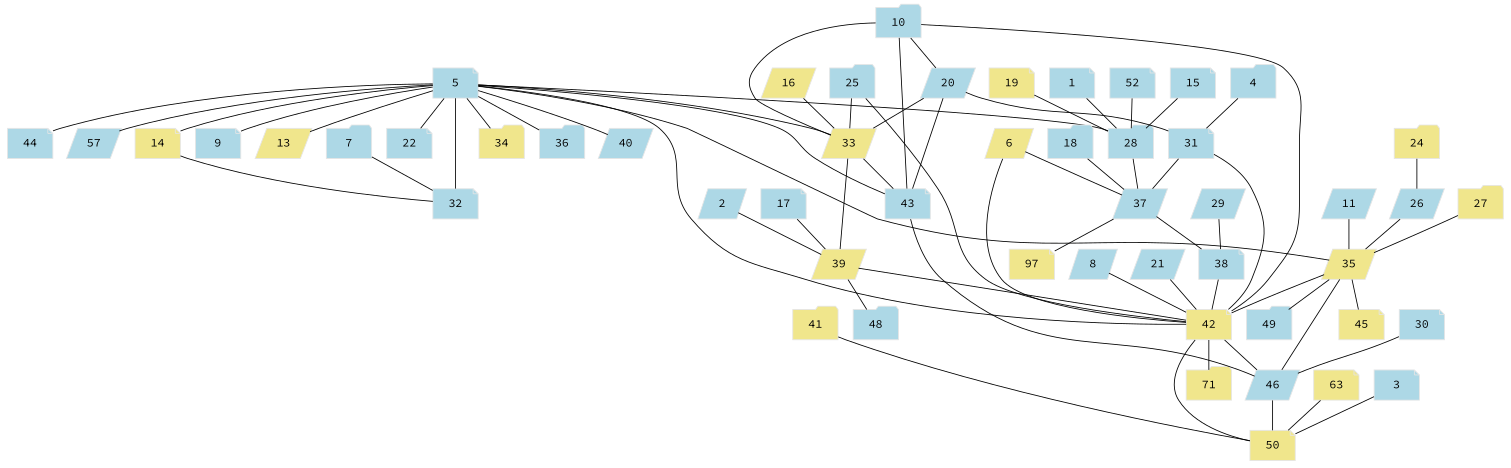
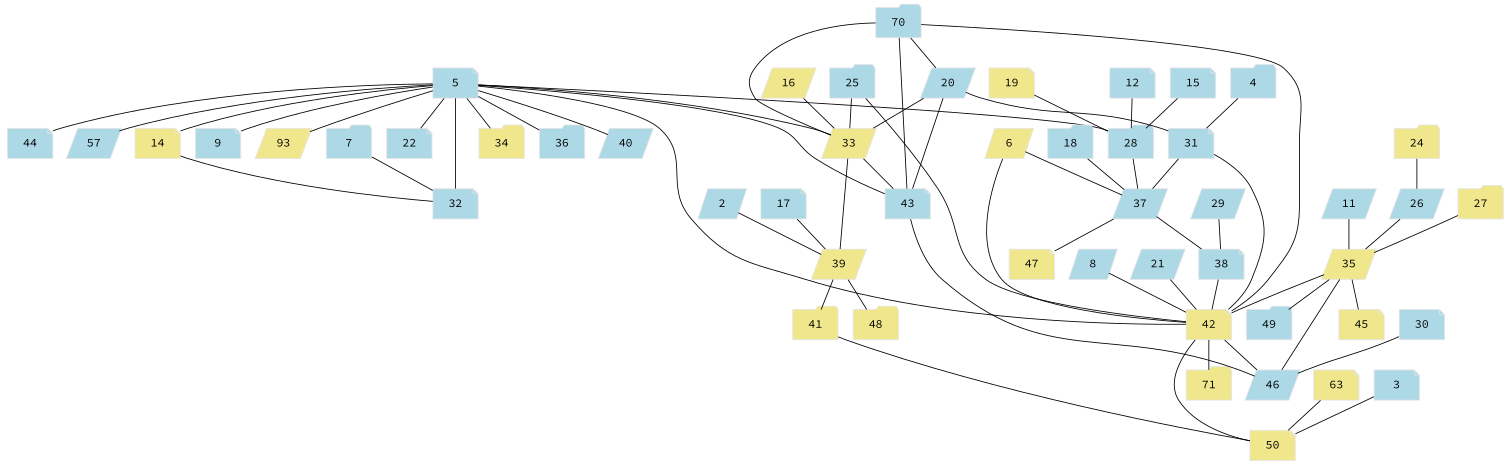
node "10": label "10" -> "70"
node "1": removed
node "52": label "52" -> "12"
node "13": label "13" -> "93"
edge "5" -- "35": removed
node "97": label "97" -> "47"
edge "39" -- "42": now "39" -- "41"
node "48": fillcolor lightblue -> khaki
edge "46" -- "50": removed
